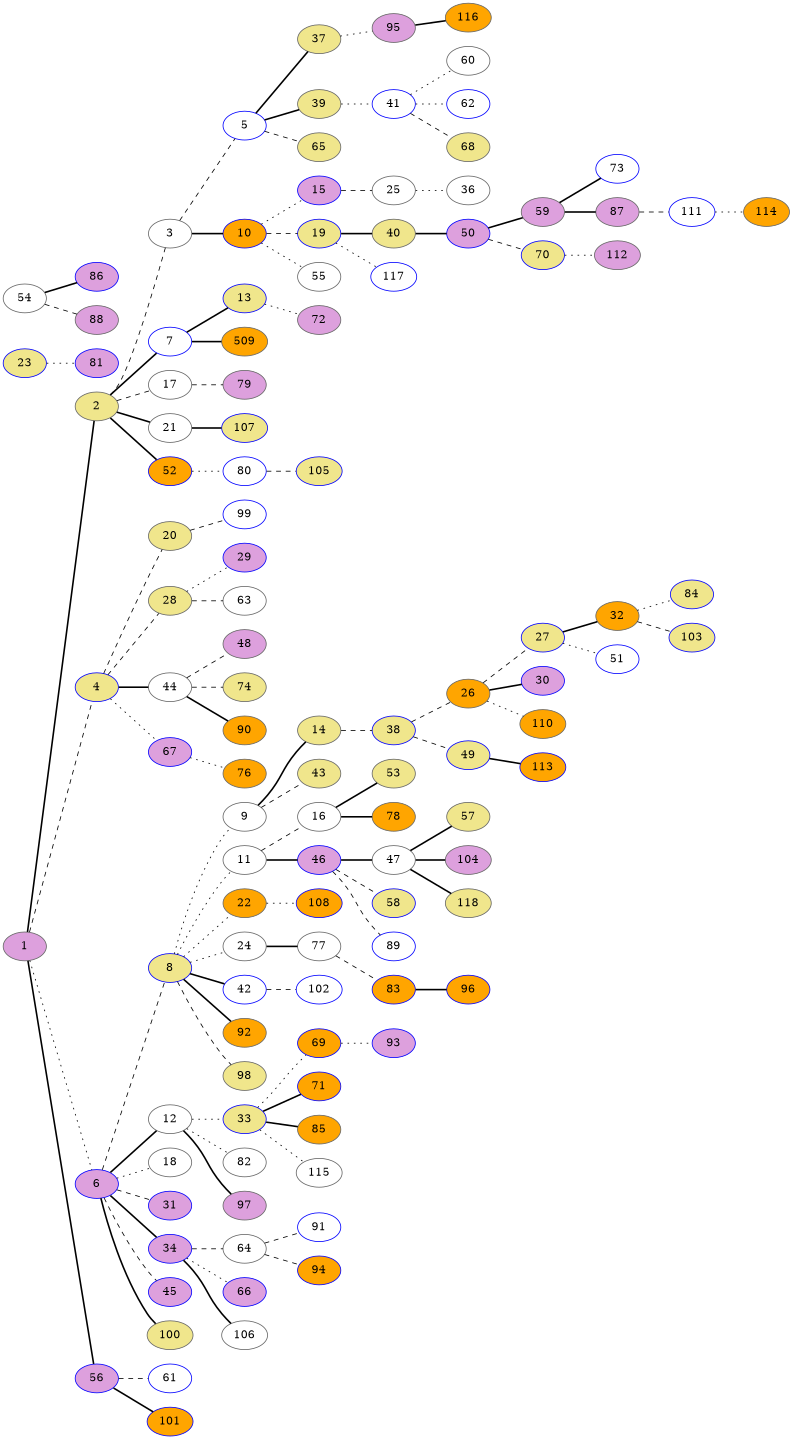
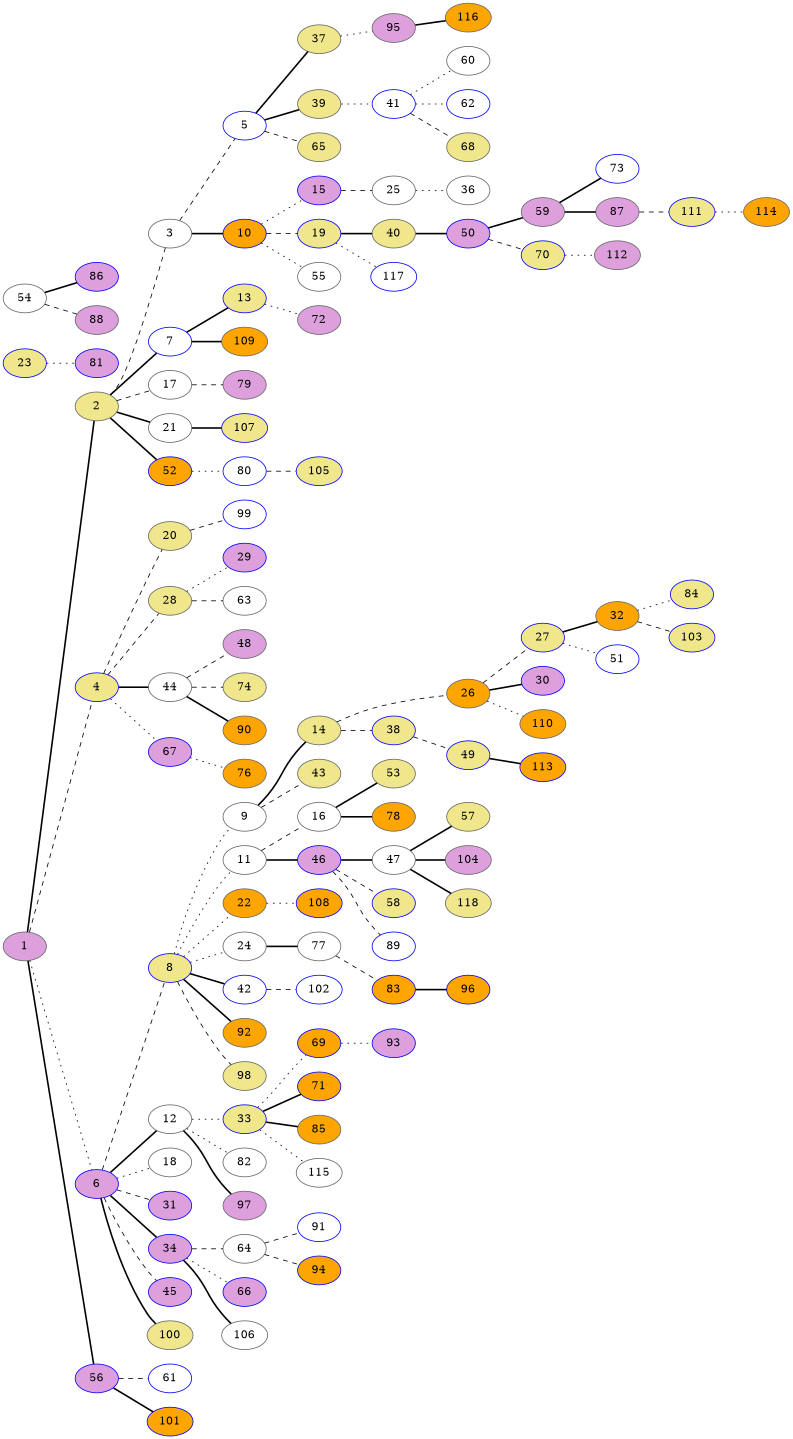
node "111": fillcolor white -> khaki
node "509": label "509" -> "109"
edge "26" -- "38": now "26" -- "14"
